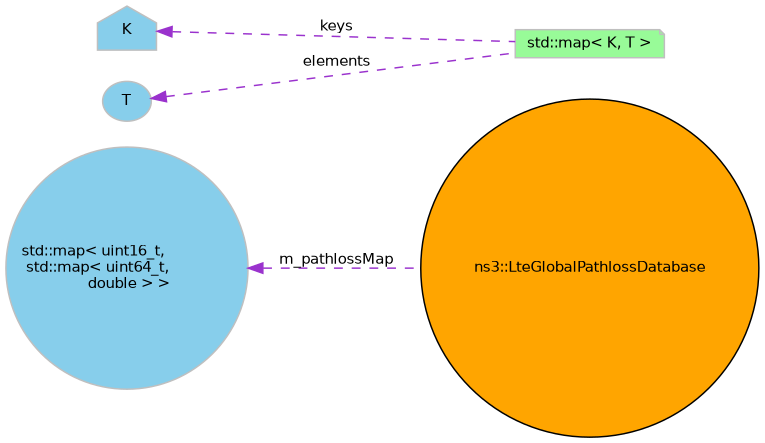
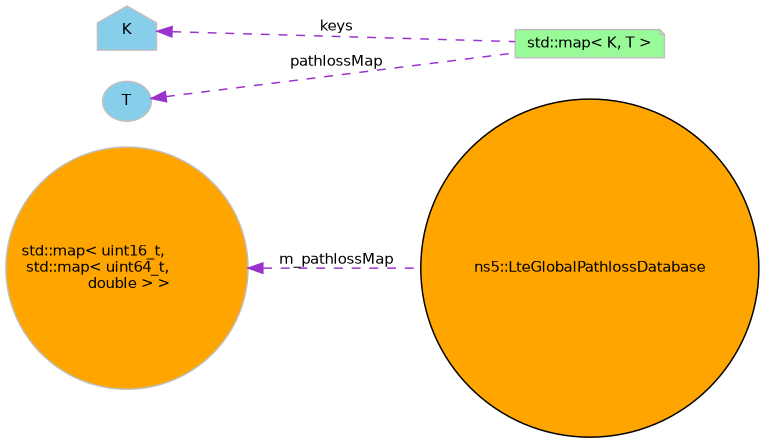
edge "std::map< K, T >" -> "T": label " elements" -> " pathlossMap"
node "std::map< uint16_t, std::map< uint64_t, double > >": fillcolor skyblue -> orange
node "ns3::LteGlobalPathlossDatabase": label "ns3::LteGlobalPathlossDatabase" -> "ns5::LteGlobalPathlossDatabase"
